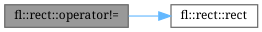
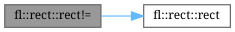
node "fl::rect::operator!=": label "fl::rect::operator!=" -> "fl::rect::rect!="
